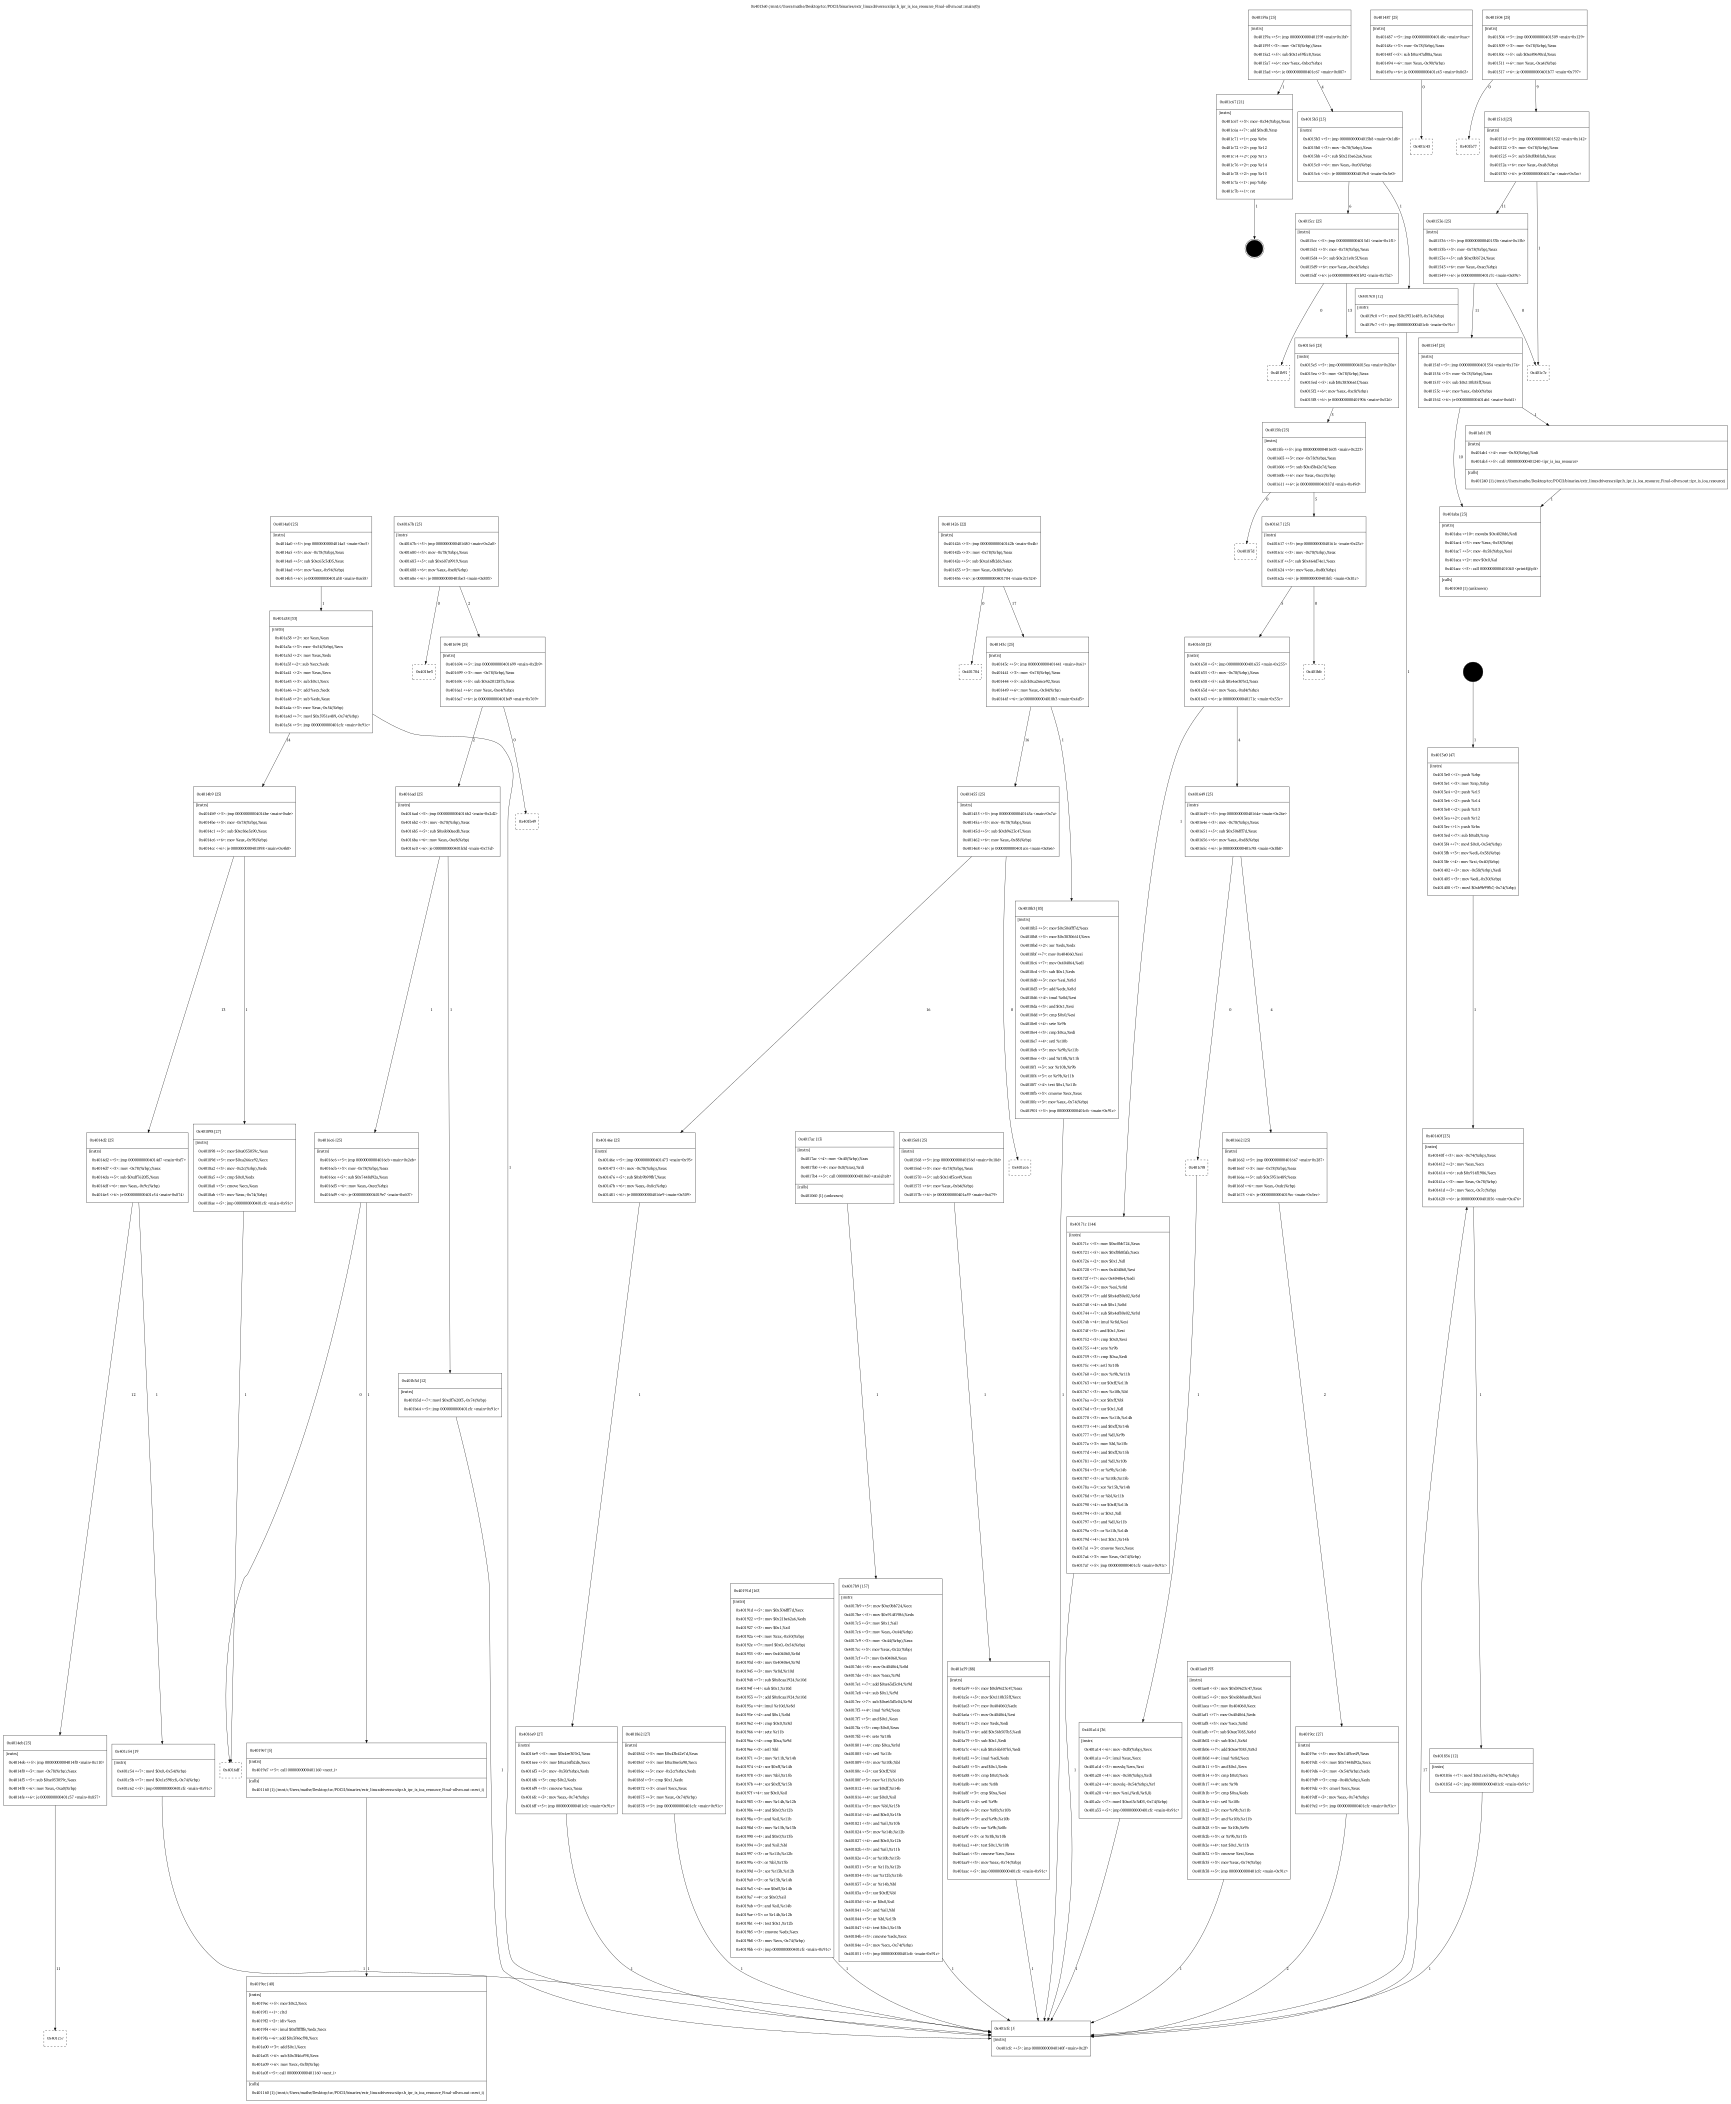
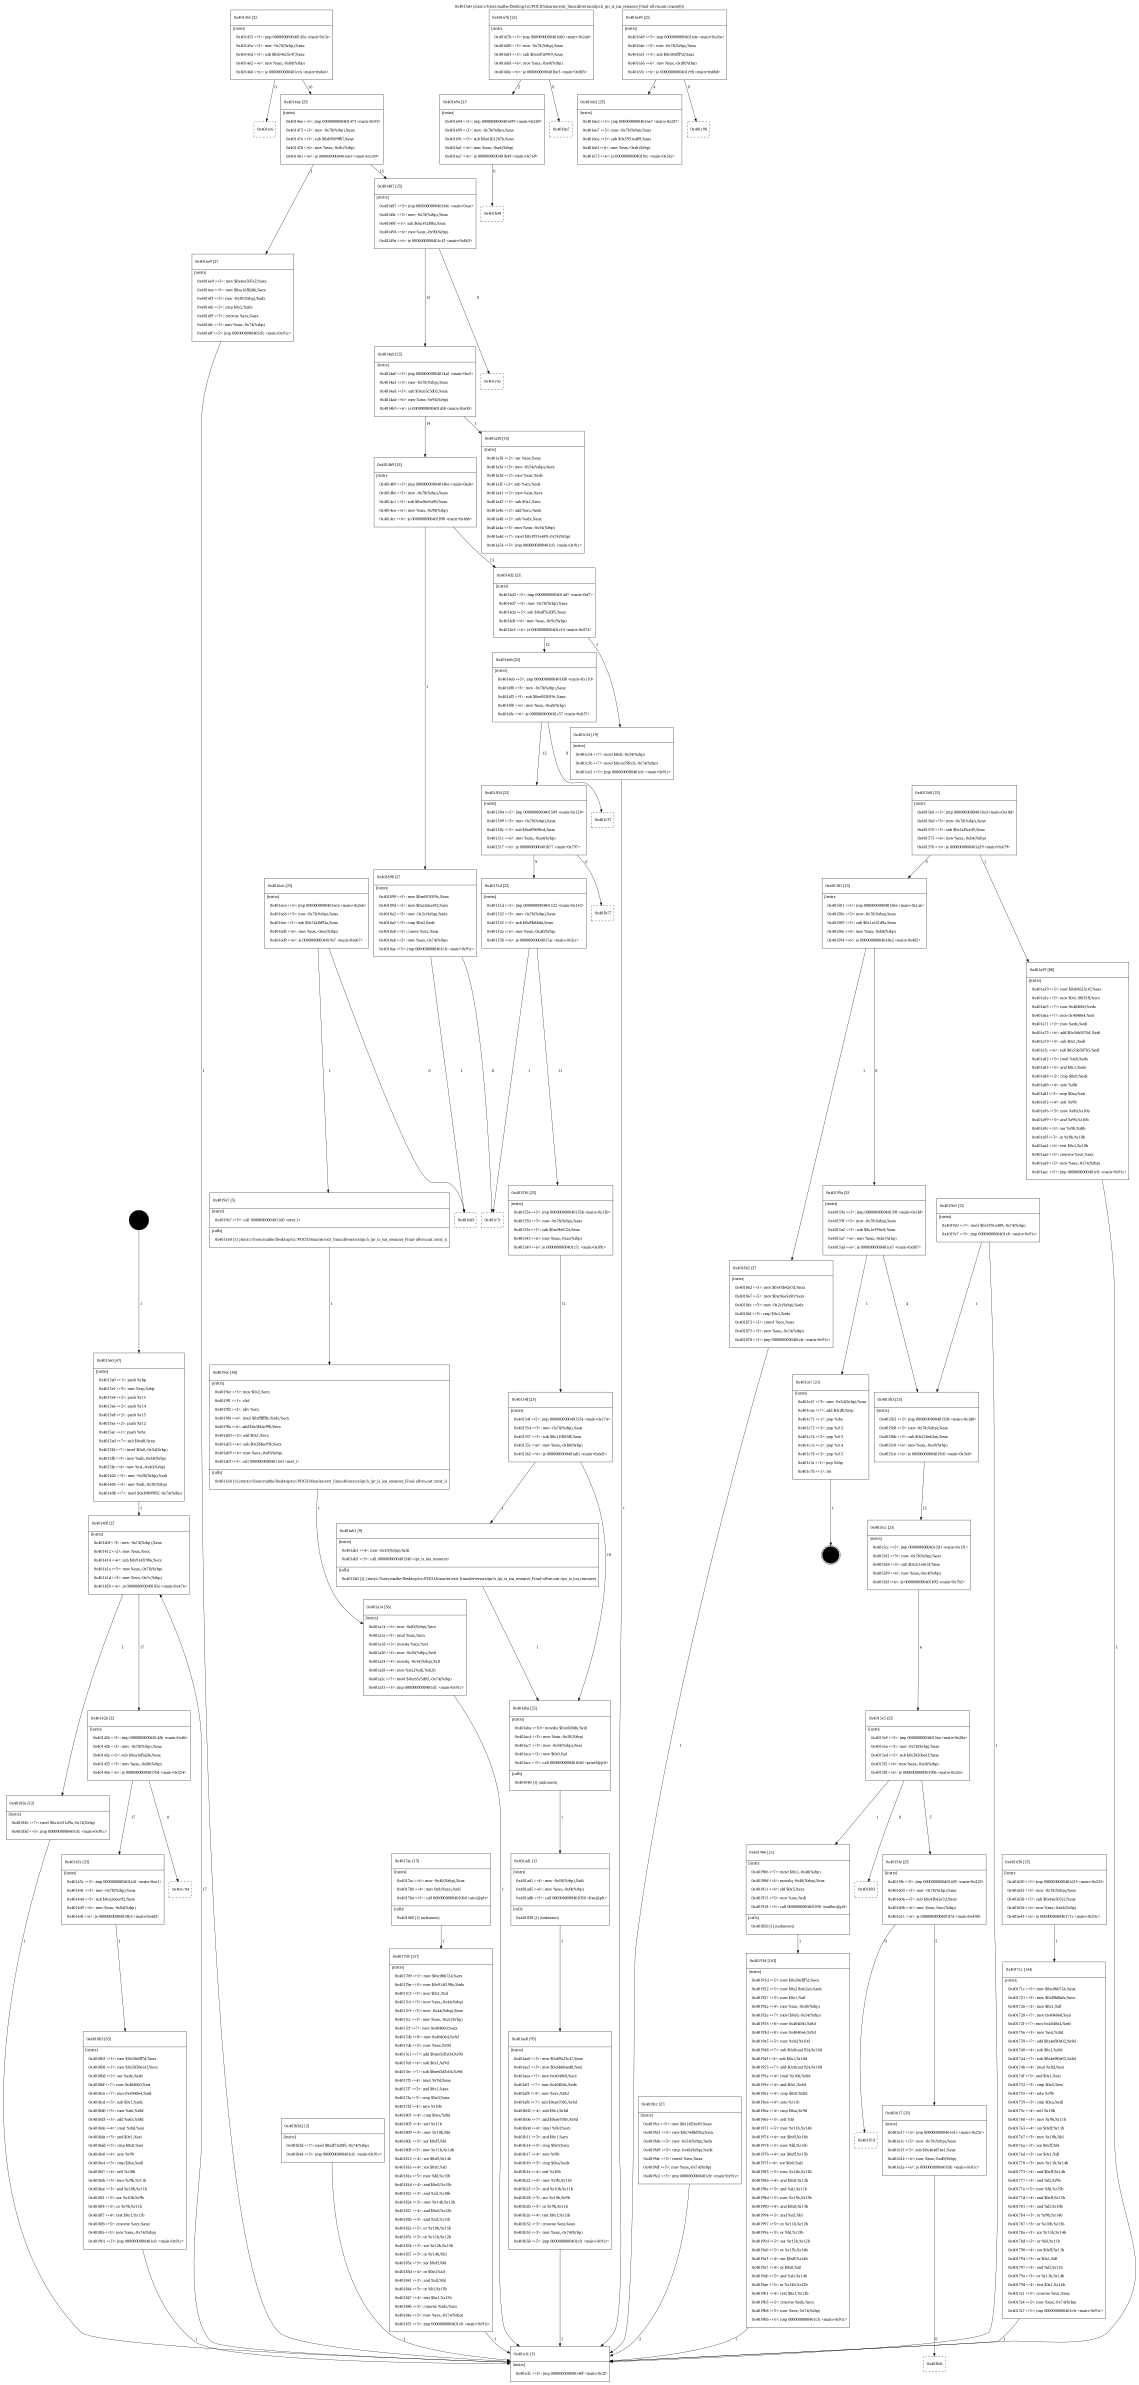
edge "0x40146e [25]" -> "0x401487 [25]": added, label "15"
edge "0x4015b3 [25]" -> "0x4015cc [25]": label " 6" -> " 13"
edge "0x4015b3 [25]" -> "0x4019c0 [12]": reversed
edge "0x401487 [25]" -> "0x4014a0 [25]": added, label "15"
edge "0x4015cc [25]" -> "0x4015e5 [25]": label " 13" -> " 6"
edge "0x4015cc [25]" -> "0x401b92": now "0x4015e5 [25]" -> "0x401b92"
edge "0x401536 [25]" -> "0x401c7c": now "0x401898 [27]" -> "0x401c7c"
edge "0x401617 [25]" -> "0x401630 [25]": removed, label "5"
edge "0x40143c [25]" -> "0x401455 [25]": removed, label "16"
edge "0x401630 [25]" -> "0x401649 [25]": removed, label "4"
edge "0x4014eb [25]" -> "0x401504 [25]": added, label "12"
edge "0x401a38 [33]" -> "0x4014b9 [25]": now "0x4014a0 [25]" -> "0x4014b9 [25]"
node "0x4016ad [25]": removed
node "0x401581 [25]": added
edge "0x401c98" -> "0x401a14 [36]": now "0x4019ec [40]" -> "0x401a14 [36]"
edge "0x401662 [25]" -> "0x4019cc [27]": removed, label "2"
edge "0x401a38 [33]" -> "0x401cfc [5]": removed, label "1"
edge "0x40140f [23]" -> "0x401426 [22]": added, label "17"
node "0x401ad1 [15]": added
node "0x401906 [23]": added
edge "0x4014eb [25]" -> "0x401c37": label " 11" -> " 0"
